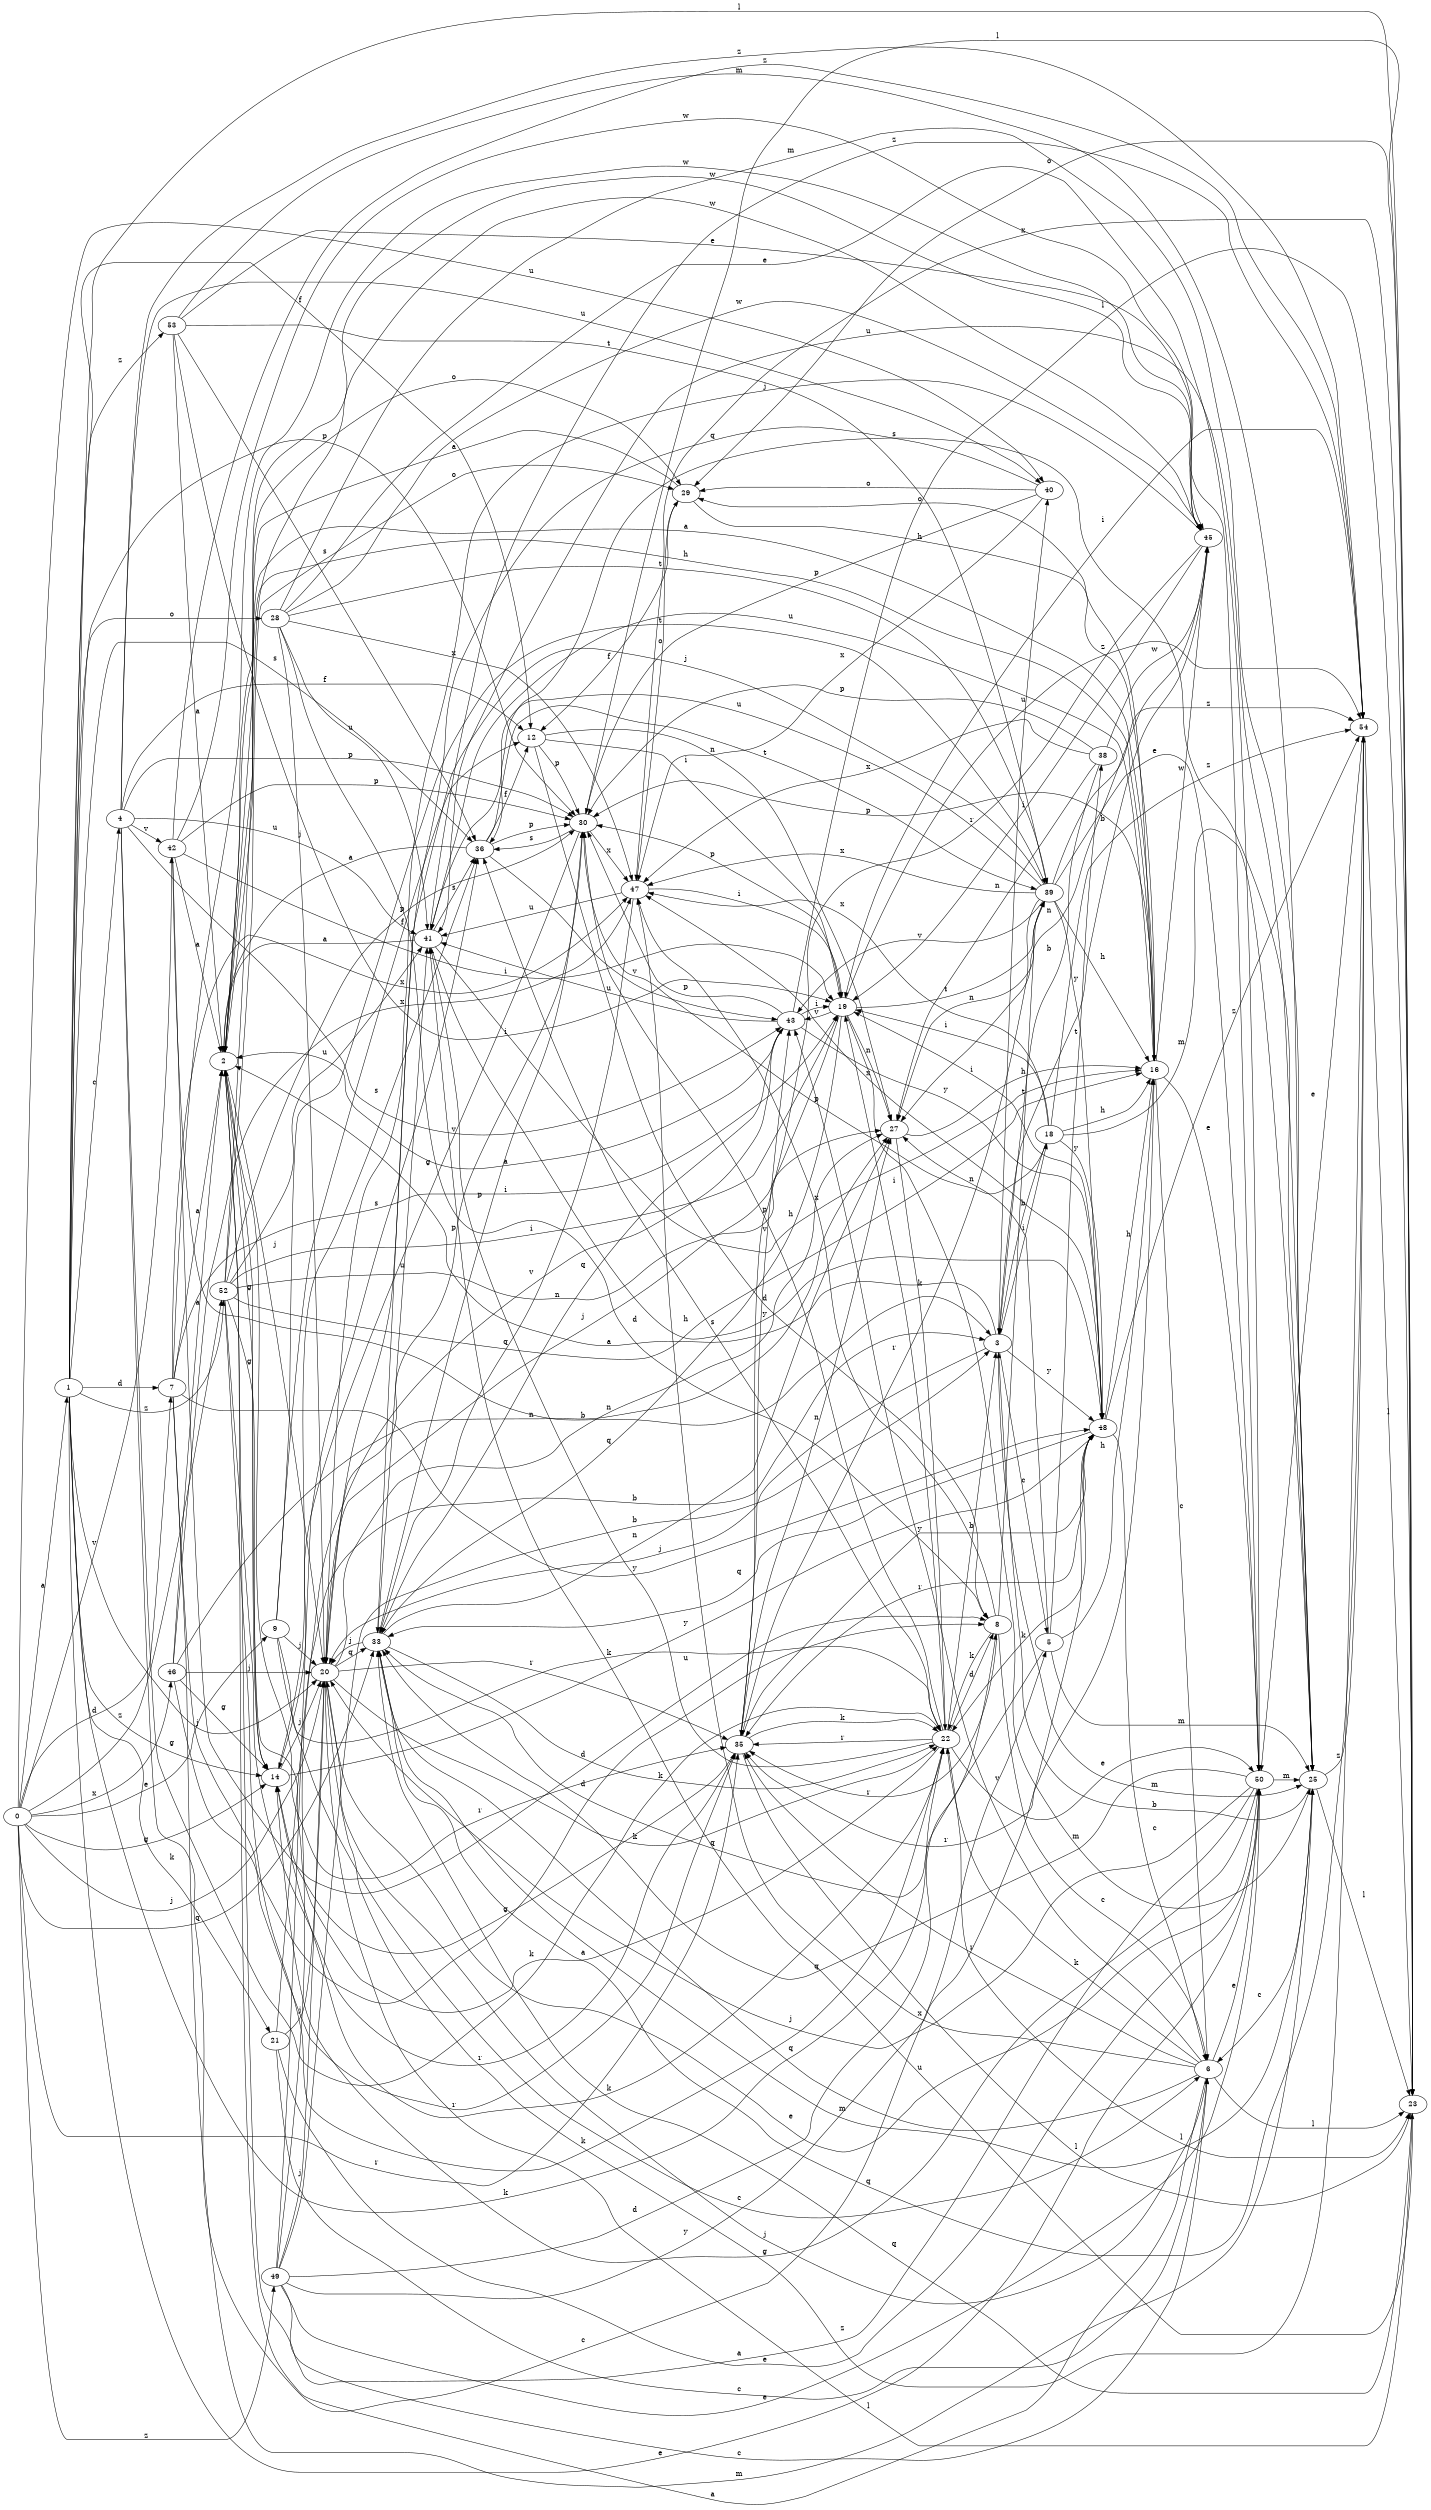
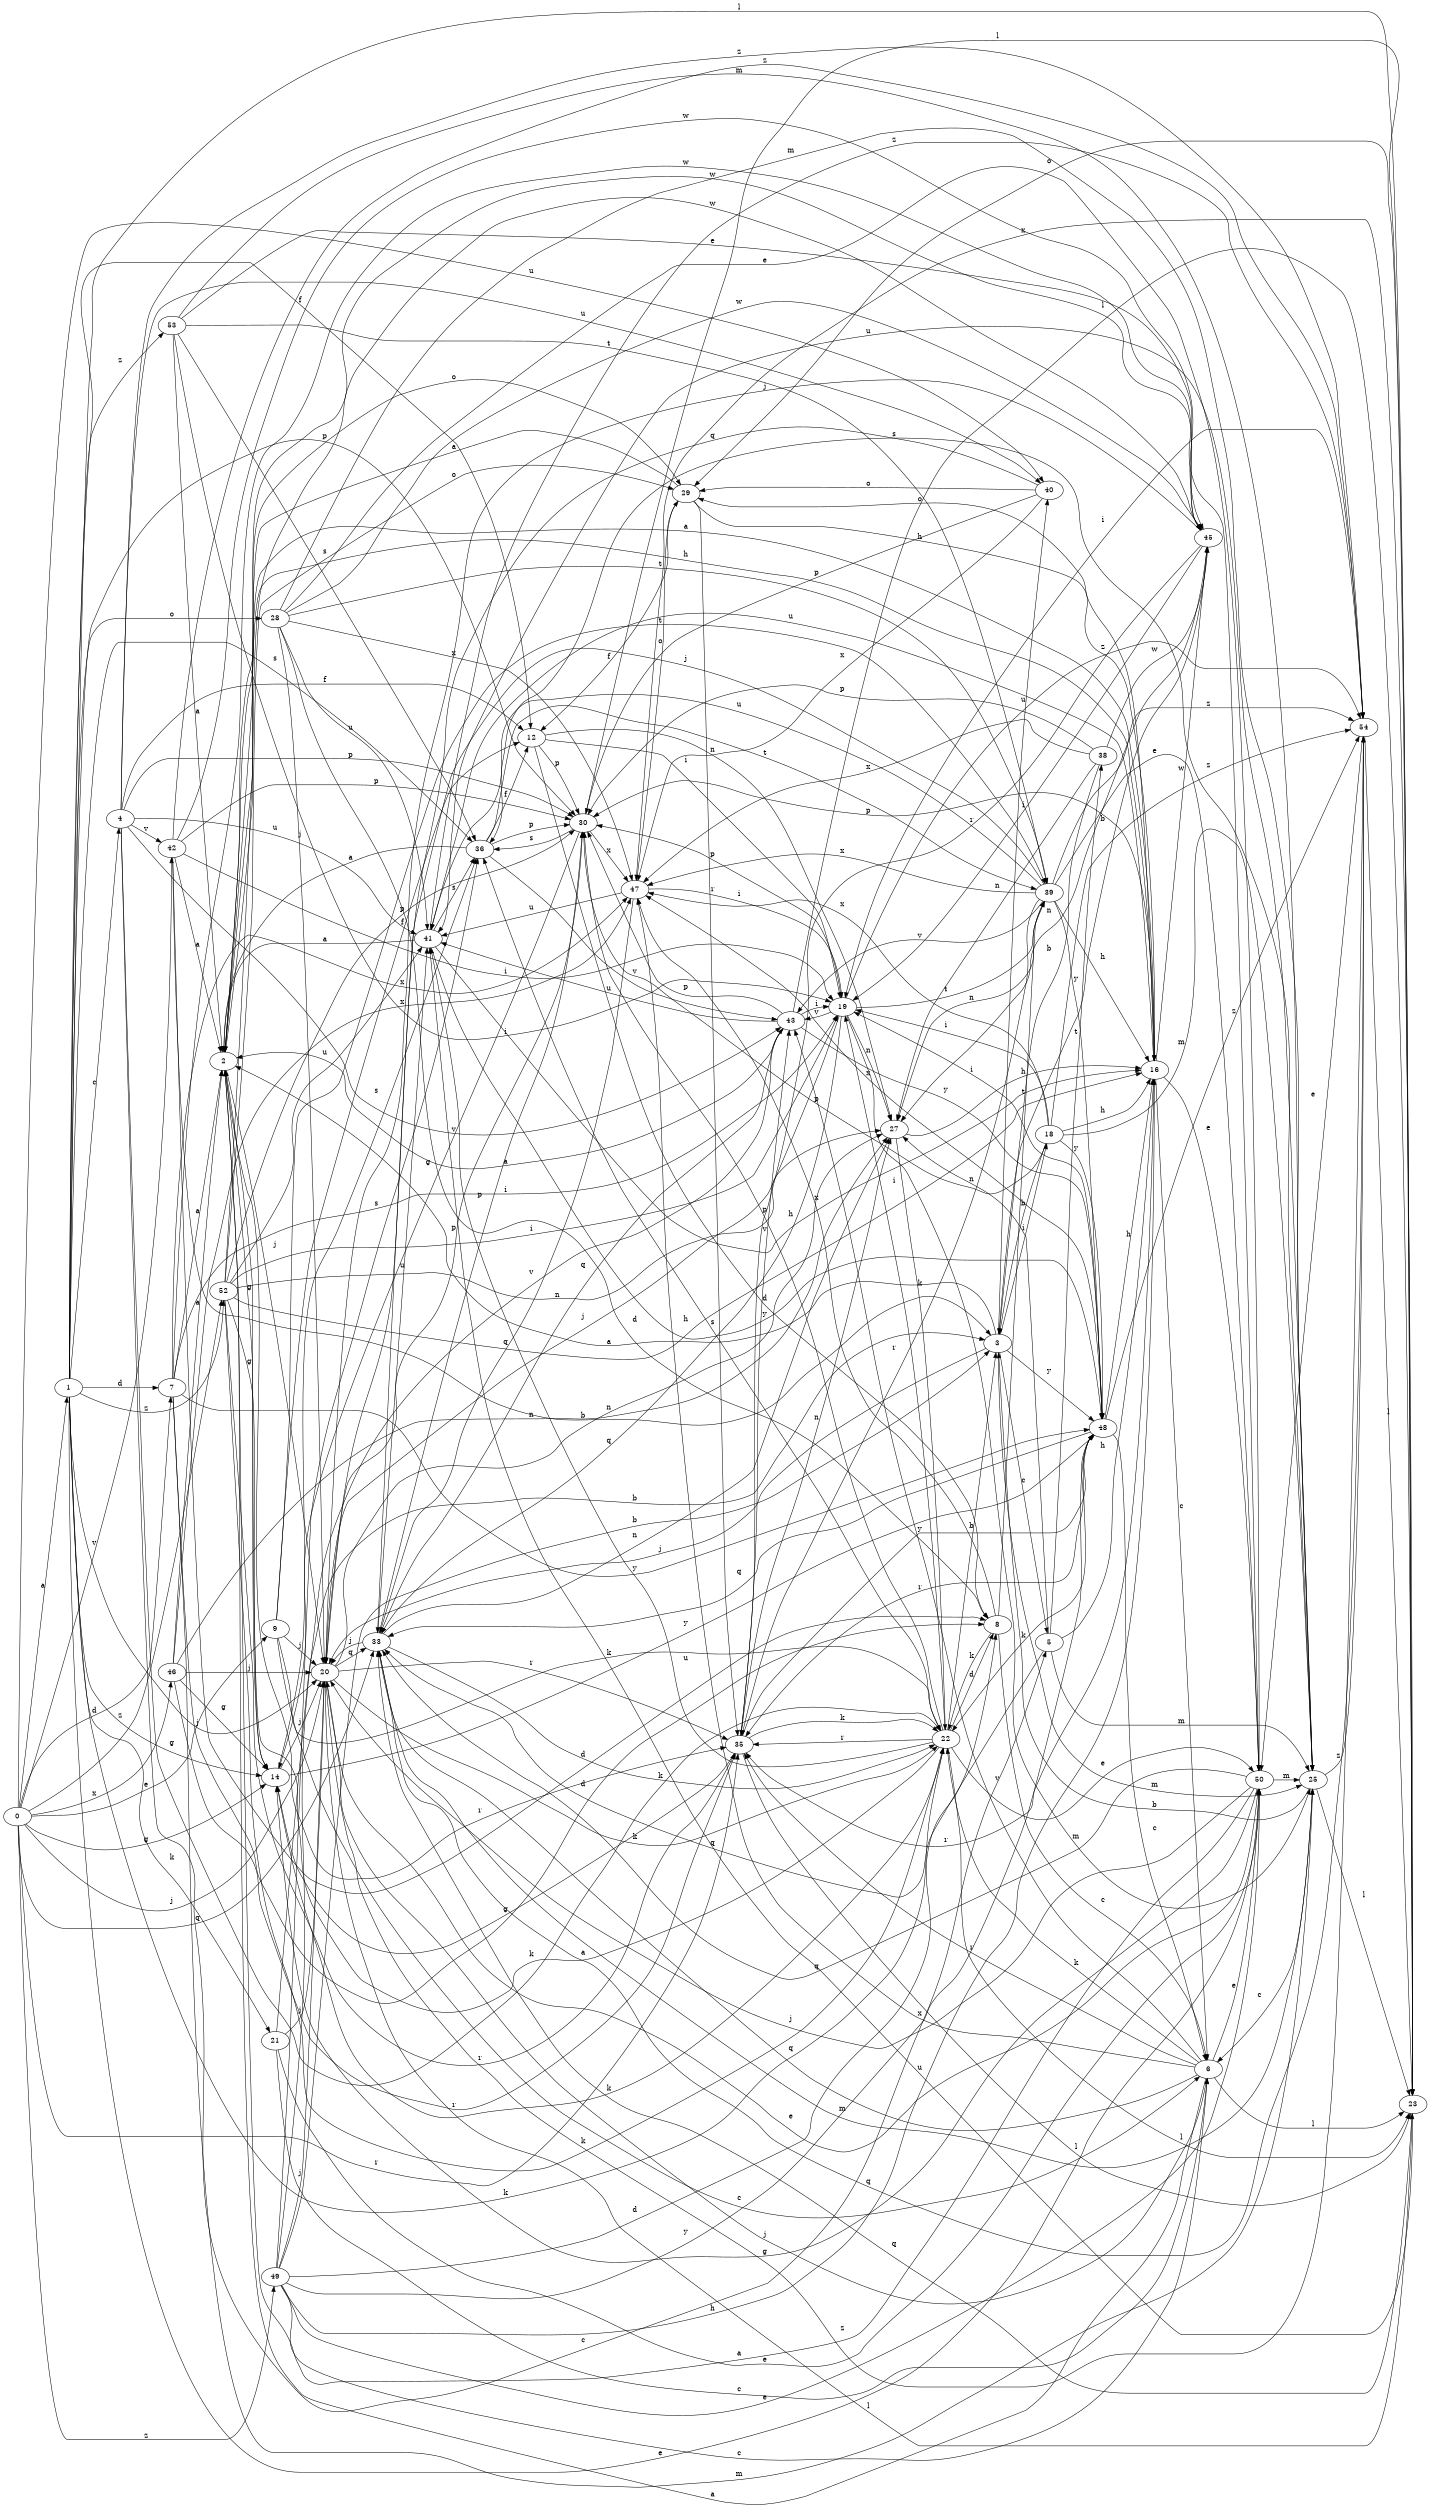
edge "8" -> "35": now "29" -> "35"
edge "49" -> "16": added, label "h"
